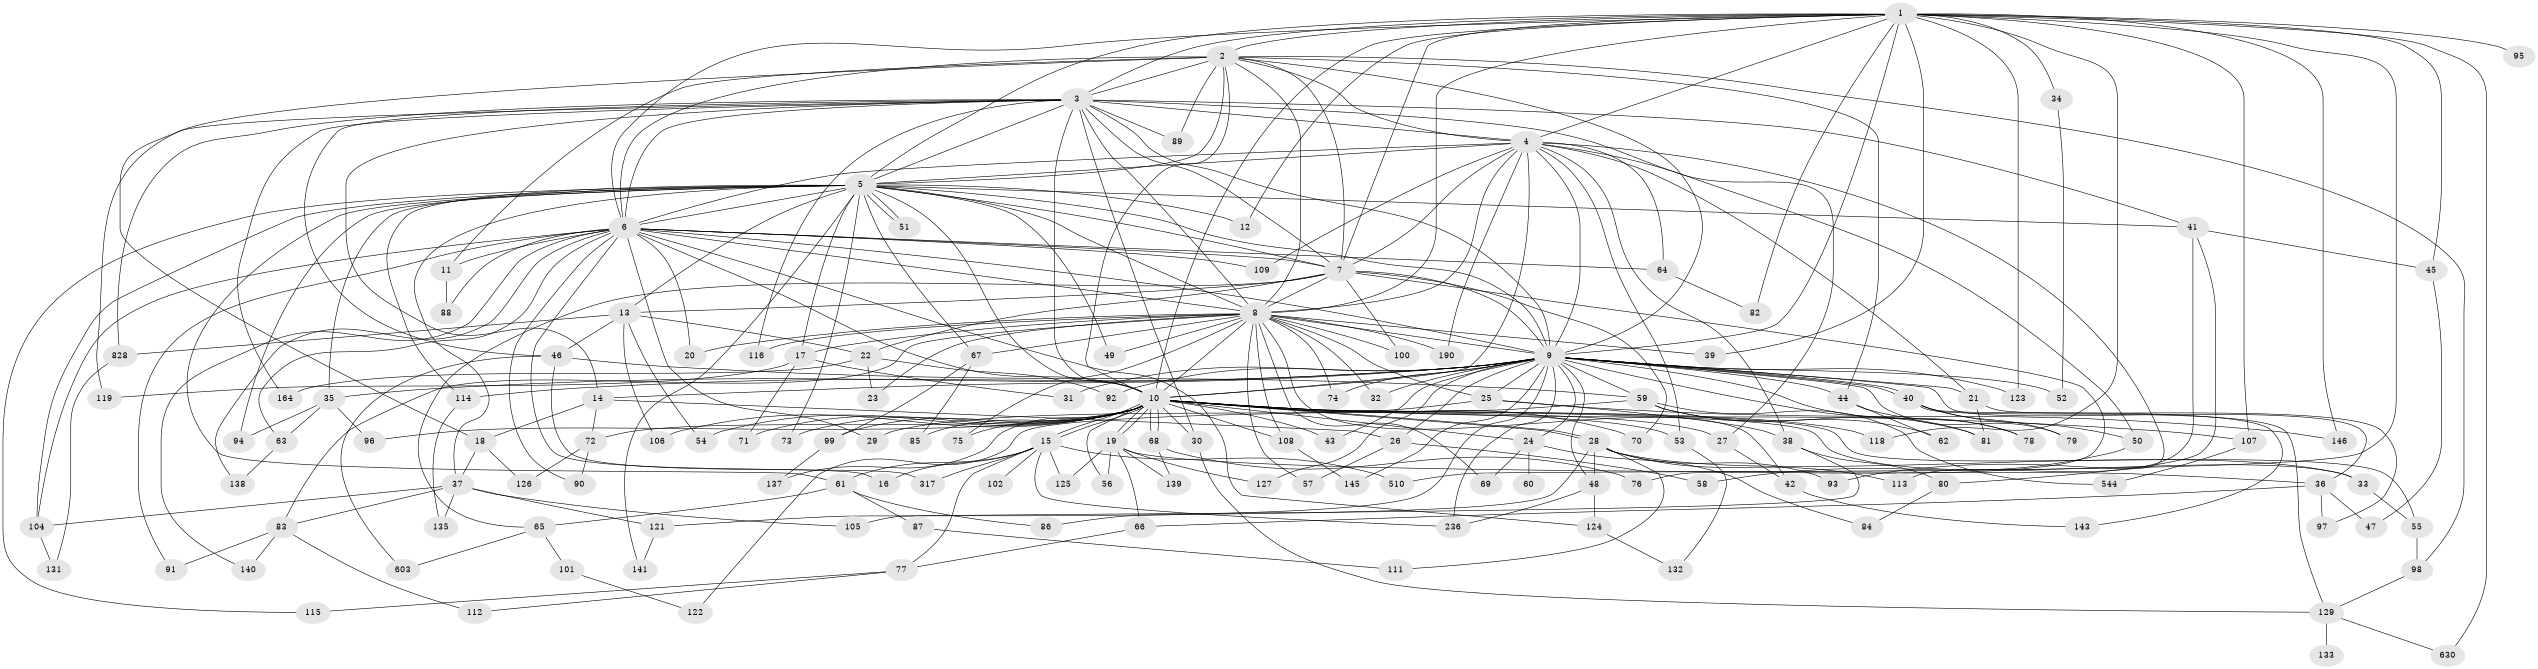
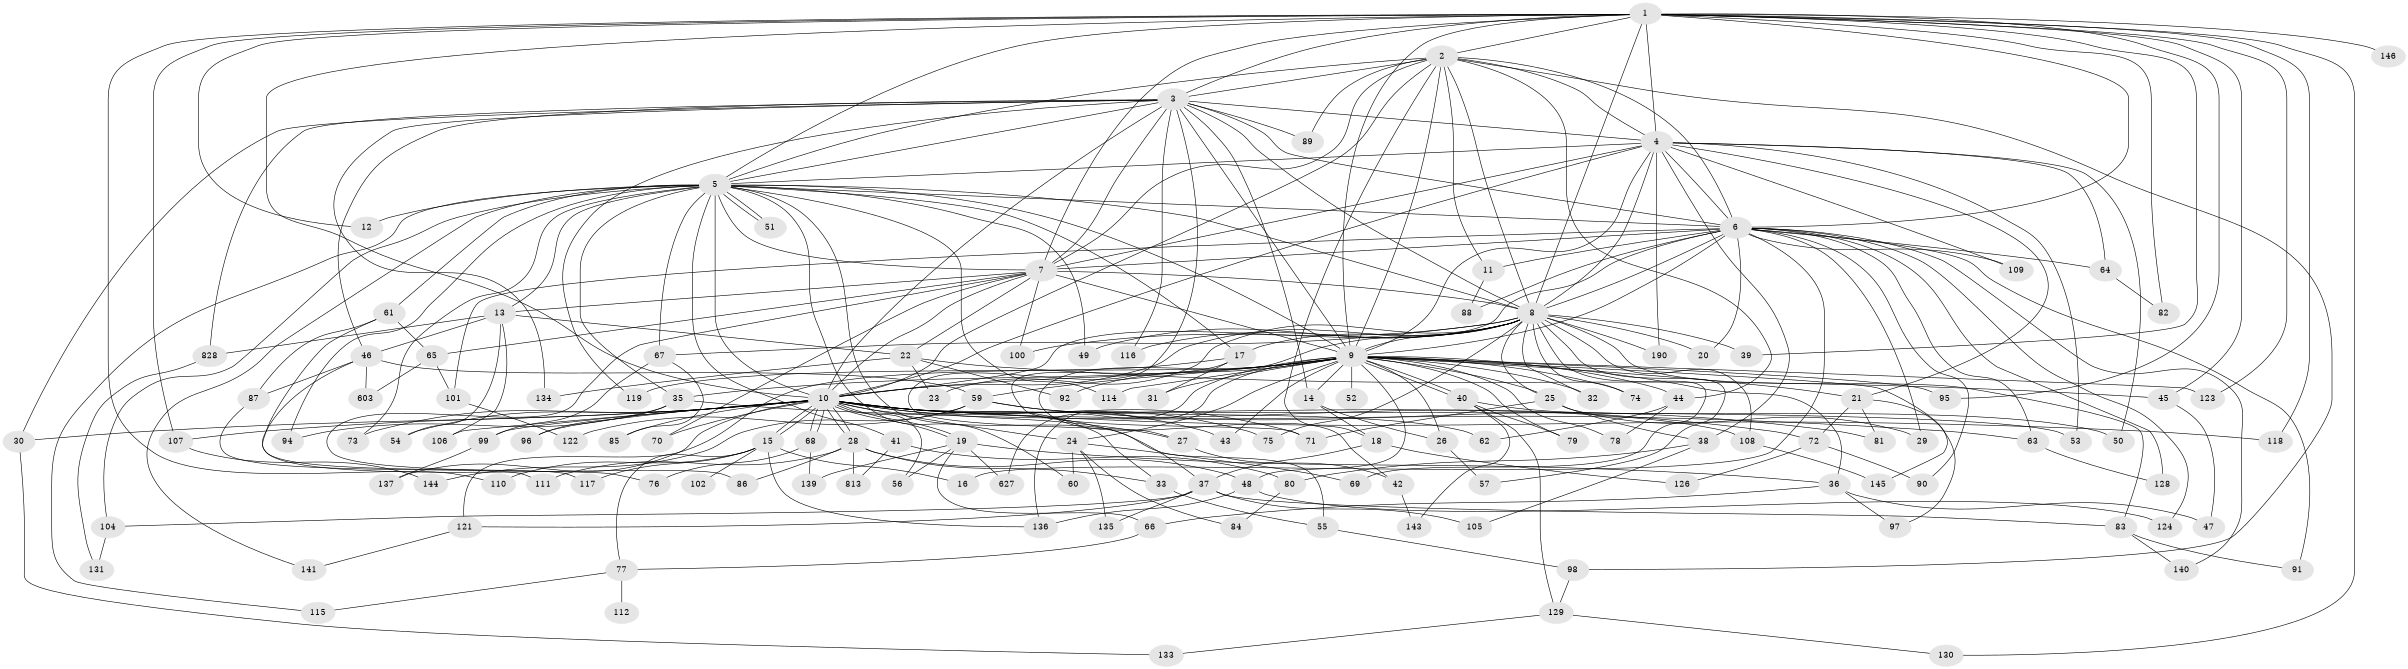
node "34": removed
edge "3" -- "41": removed
edge "41" -- "45": now "22" -- "45"
edge "6" -- "104": now "6" -- "101"
edge "7" -- "10": added
edge "5" -- "60": added
edge "46" -- "87": added
node "164": label "164" -> "134"
edge "9" -- "81": now "9" -- "95"
edge "25" -- "146": now "25" -- "71"
edge "14" -- "72": now "21" -- "72"
edge "114" -- "135": now "24" -- "135"
edge "15" -- "61": removed
node "138": label "138" -> "128"
node "317": label "317" -> "117"
node "125": removed
node "127": label "127" -> "627"
node "510": label "510" -> "110"
node "58": removed
node "93": removed
node "113": label "113" -> "813"
node "544": label "544" -> "144"
node "236": label "236" -> "136"
node "132": removed
edge "83" -- "112": removed
edge "30" -- "129": now "30" -- "133"
node "630": label "630" -> "130"
